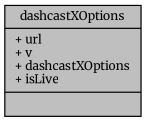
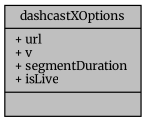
node "dashcastXOptions": text "+ dashcastXOptions" -> "+ segmentDuration"
